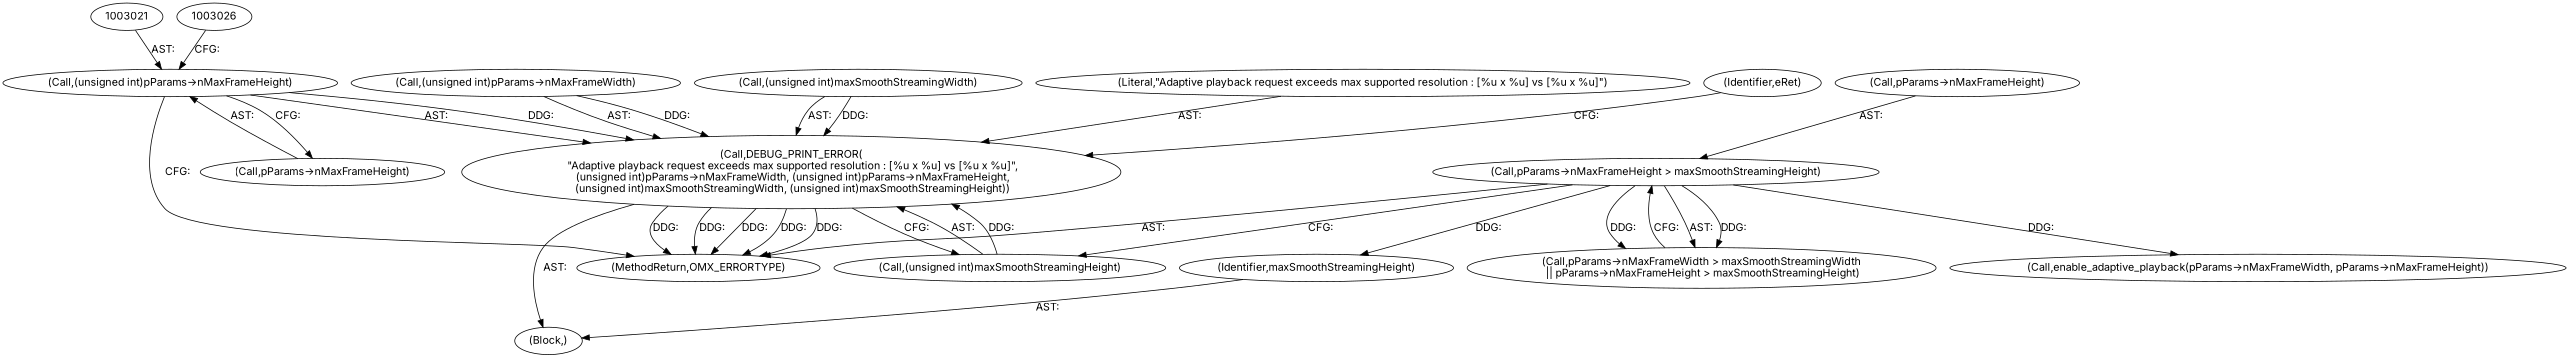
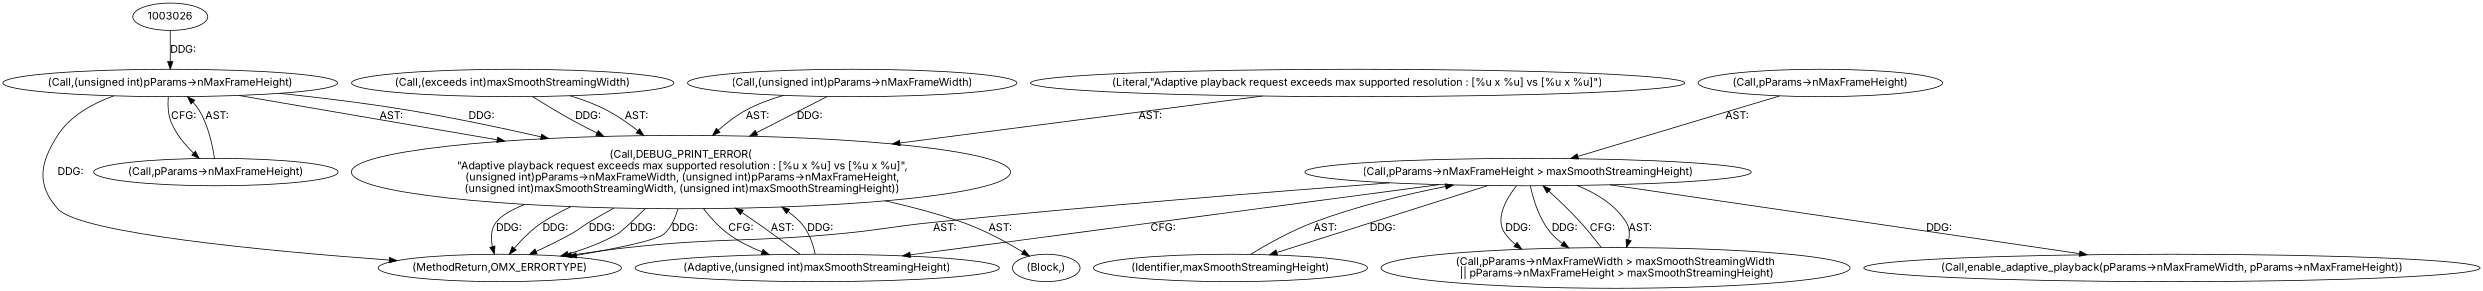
node "1003021": removed
edge "1003026" -> "(Call,(unsigned int)pParams->nMaxFrameHeight)": label "CFG: " -> "DDG: "
node "(Call,(unsigned int)maxSmoothStreamingWidth)": label "(Call,(unsigned int)maxSmoothStreamingWidth)" -> "(Call,(exceeds int)maxSmoothStreamingWidth)"
node "(Identifier,eRet)": removed
edge "(Call,(unsigned int)pParams->nMaxFrameHeight)" -> "(MethodReturn,OMX_ERRORTYPE)": label "CFG: " -> "DDG: "
node "(Call,(unsigned int)maxSmoothStreamingHeight)": label "(Call,(unsigned int)maxSmoothStreamingHeight)" -> "(Adaptive,(unsigned int)maxSmoothStreamingHeight)"
edge "(Identifier,maxSmoothStreamingHeight)" -> "(Block,)": now "(Identifier,maxSmoothStreamingHeight)" -> "(Call,pParams->nMaxFrameHeight > maxSmoothStreamingHeight)"
